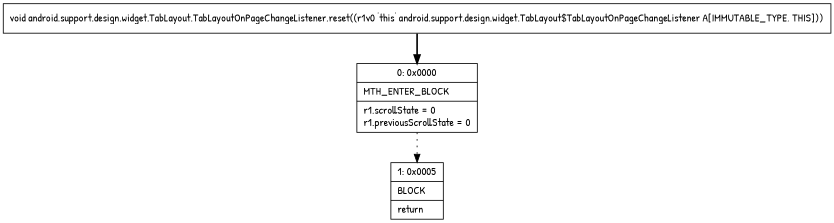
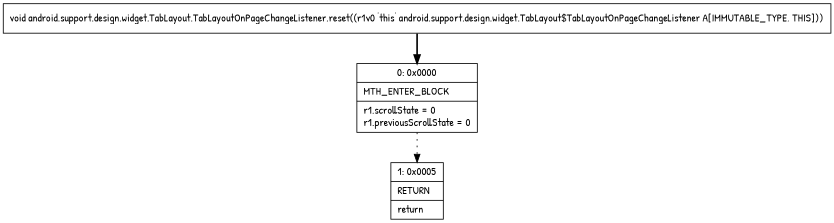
node "1: 0x0005": text "BLOCK" -> "RETURN"
